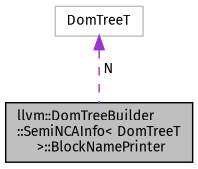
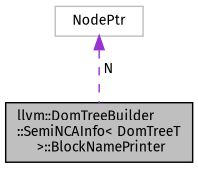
node "DomTreeT": label "DomTreeT" -> "NodePtr"
